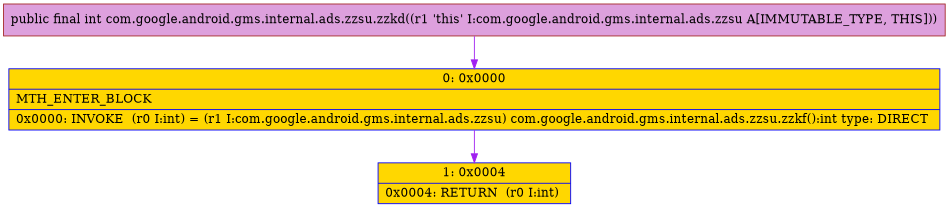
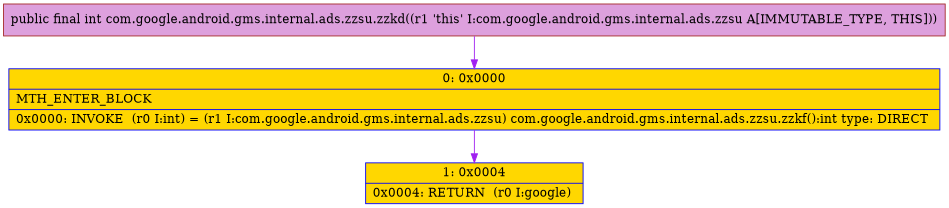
node "1: 0x0004": text "0x0004: RETURN  (r0 I:int)" -> "0x0004: RETURN  (r0 I:google)"
